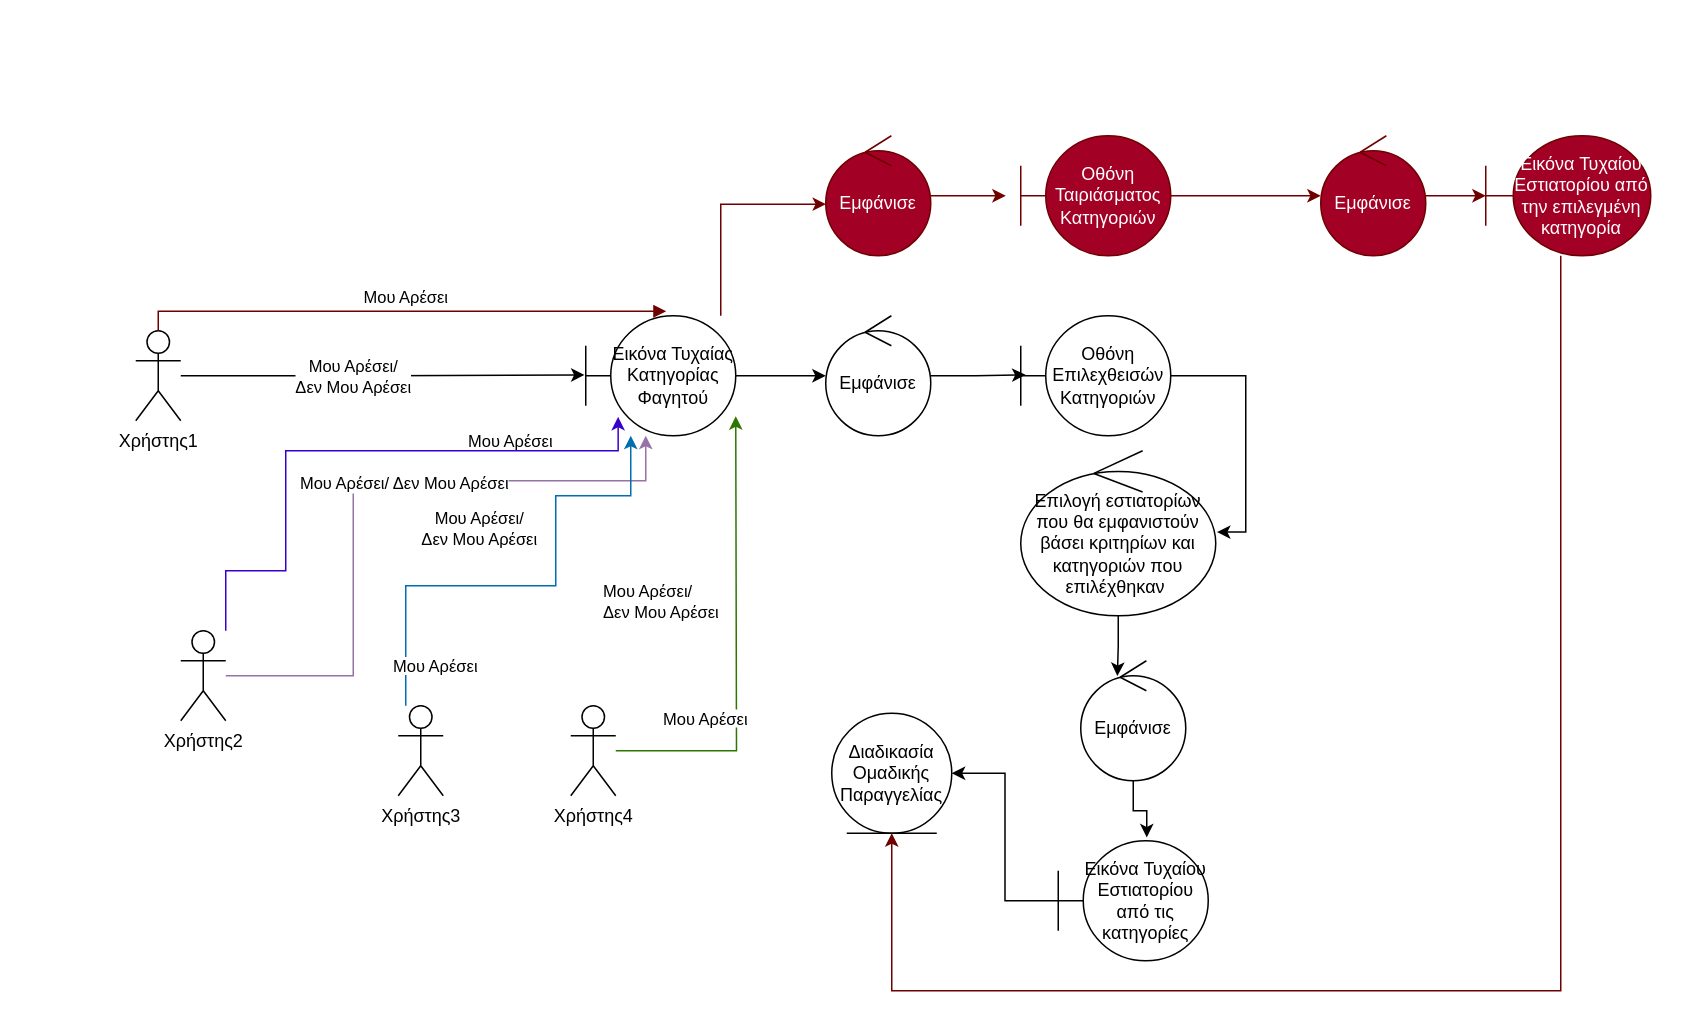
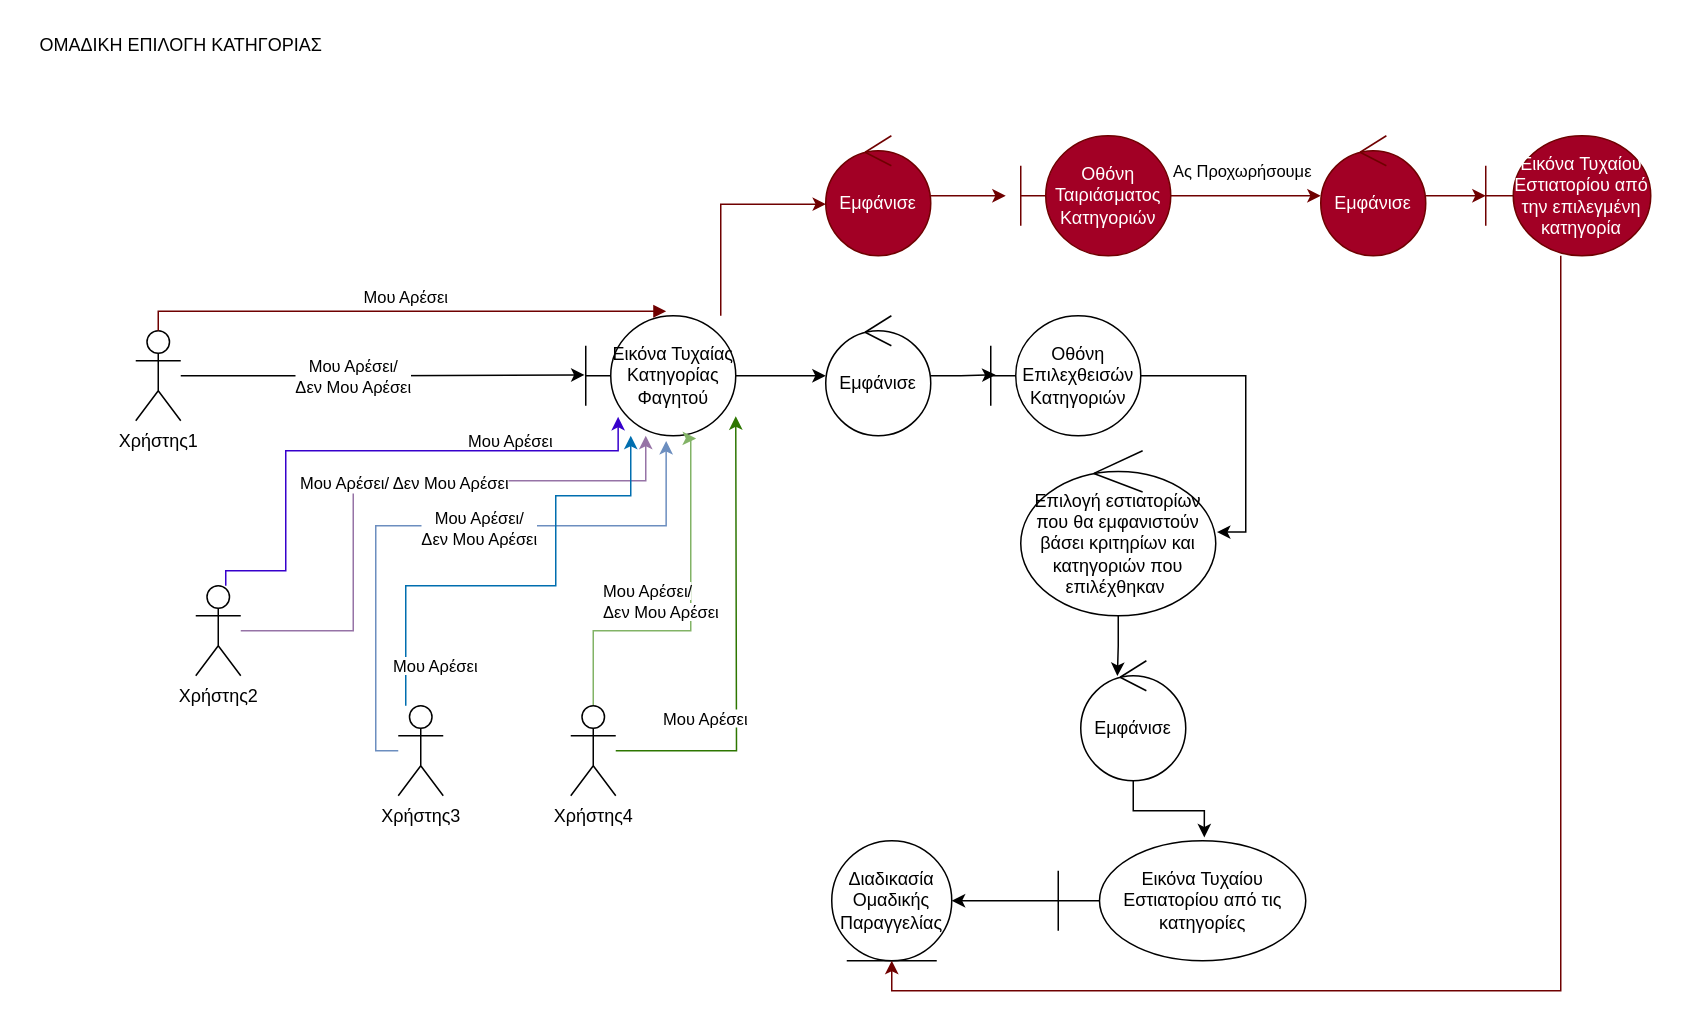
node "ΟΜΑΔΙΚΗ ΕΠΙΛΟΓΗ ΚΑΤΗΓΟΡΙΑΣ": added
node "Ας Προχωρήσουμε": added
node "Οθόνη Επιλεχθεισών Κατηγοριών": moved (1096, 376) -> (1066, 376)
edge "Χρήστης3" -> "Εικόνα Τυχαίας Κατηγορίας Φαγητού": added
edge "Χρήστης4" -> "Εικόνα Τυχαίας Κατηγορίας Φαγητού": added
node "Χρήστης2": moved (203, 676) -> (218, 631)
node "Διαδικασία Ομαδικής Παραγγελίας": moved (892, 773) -> (892, 901)
node "Εικόνα Τυχαίου Εστιατορίου από τις κατηγορίες": size 150x120 -> 248x120
